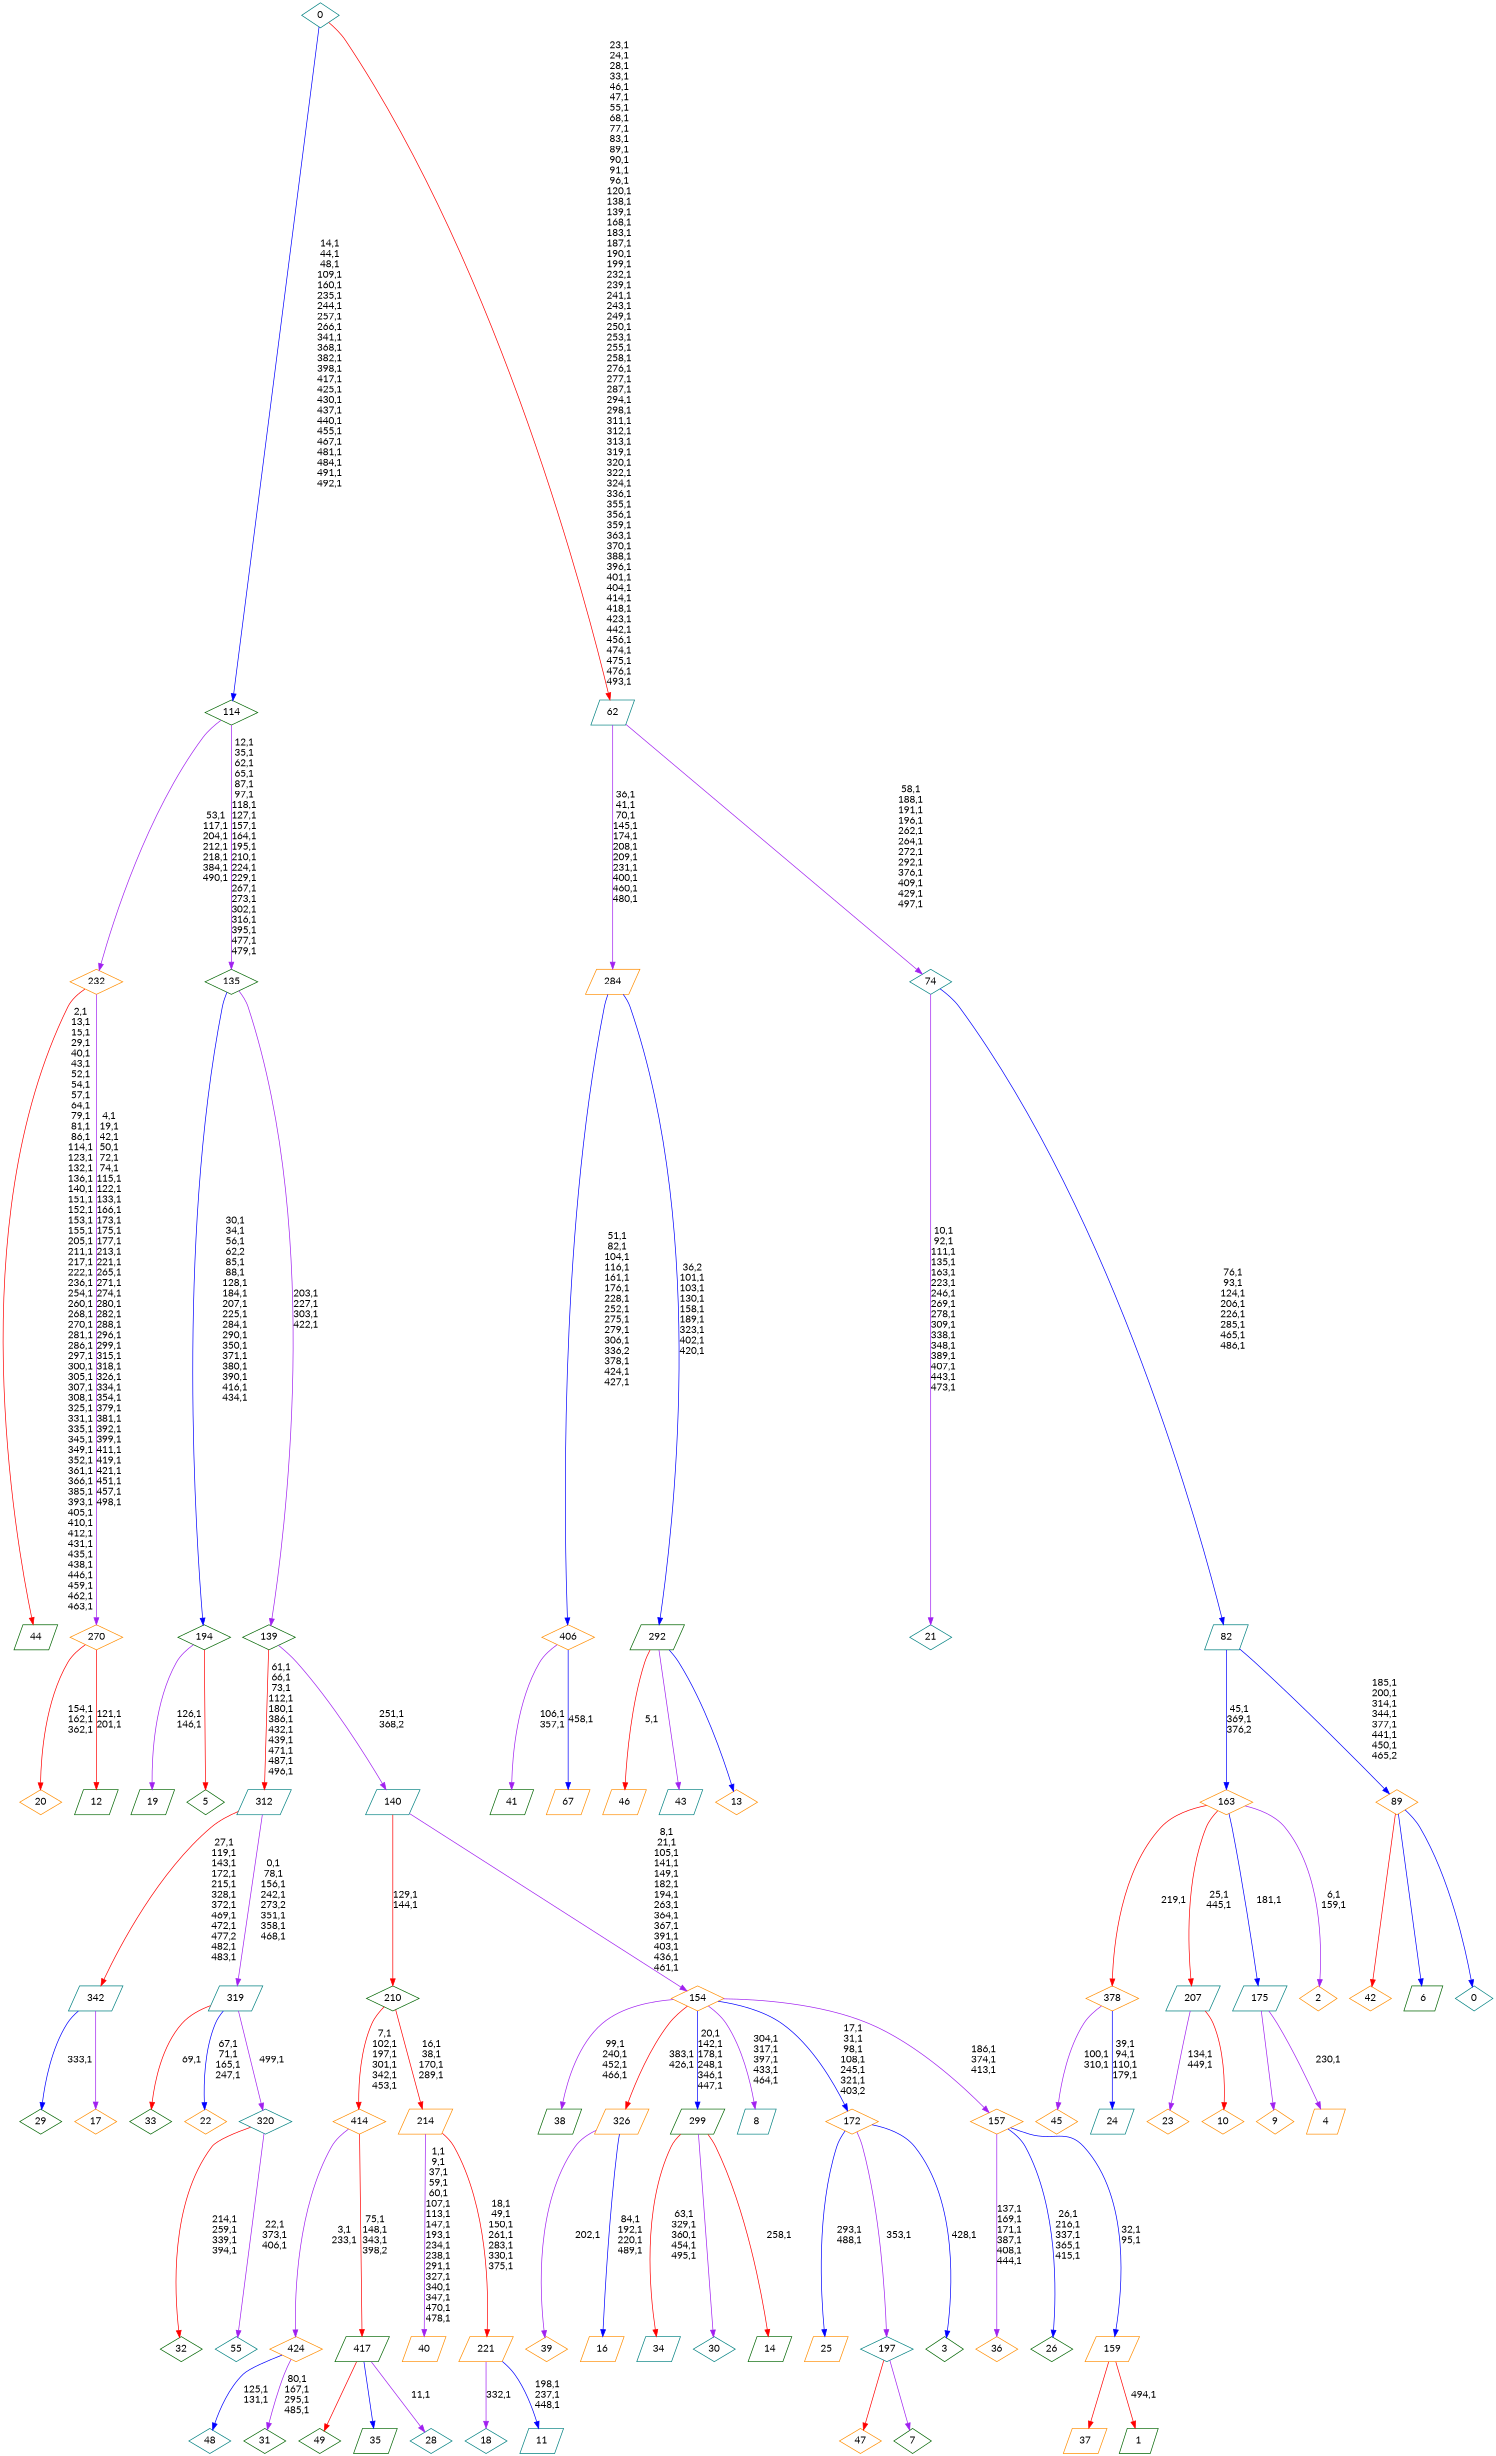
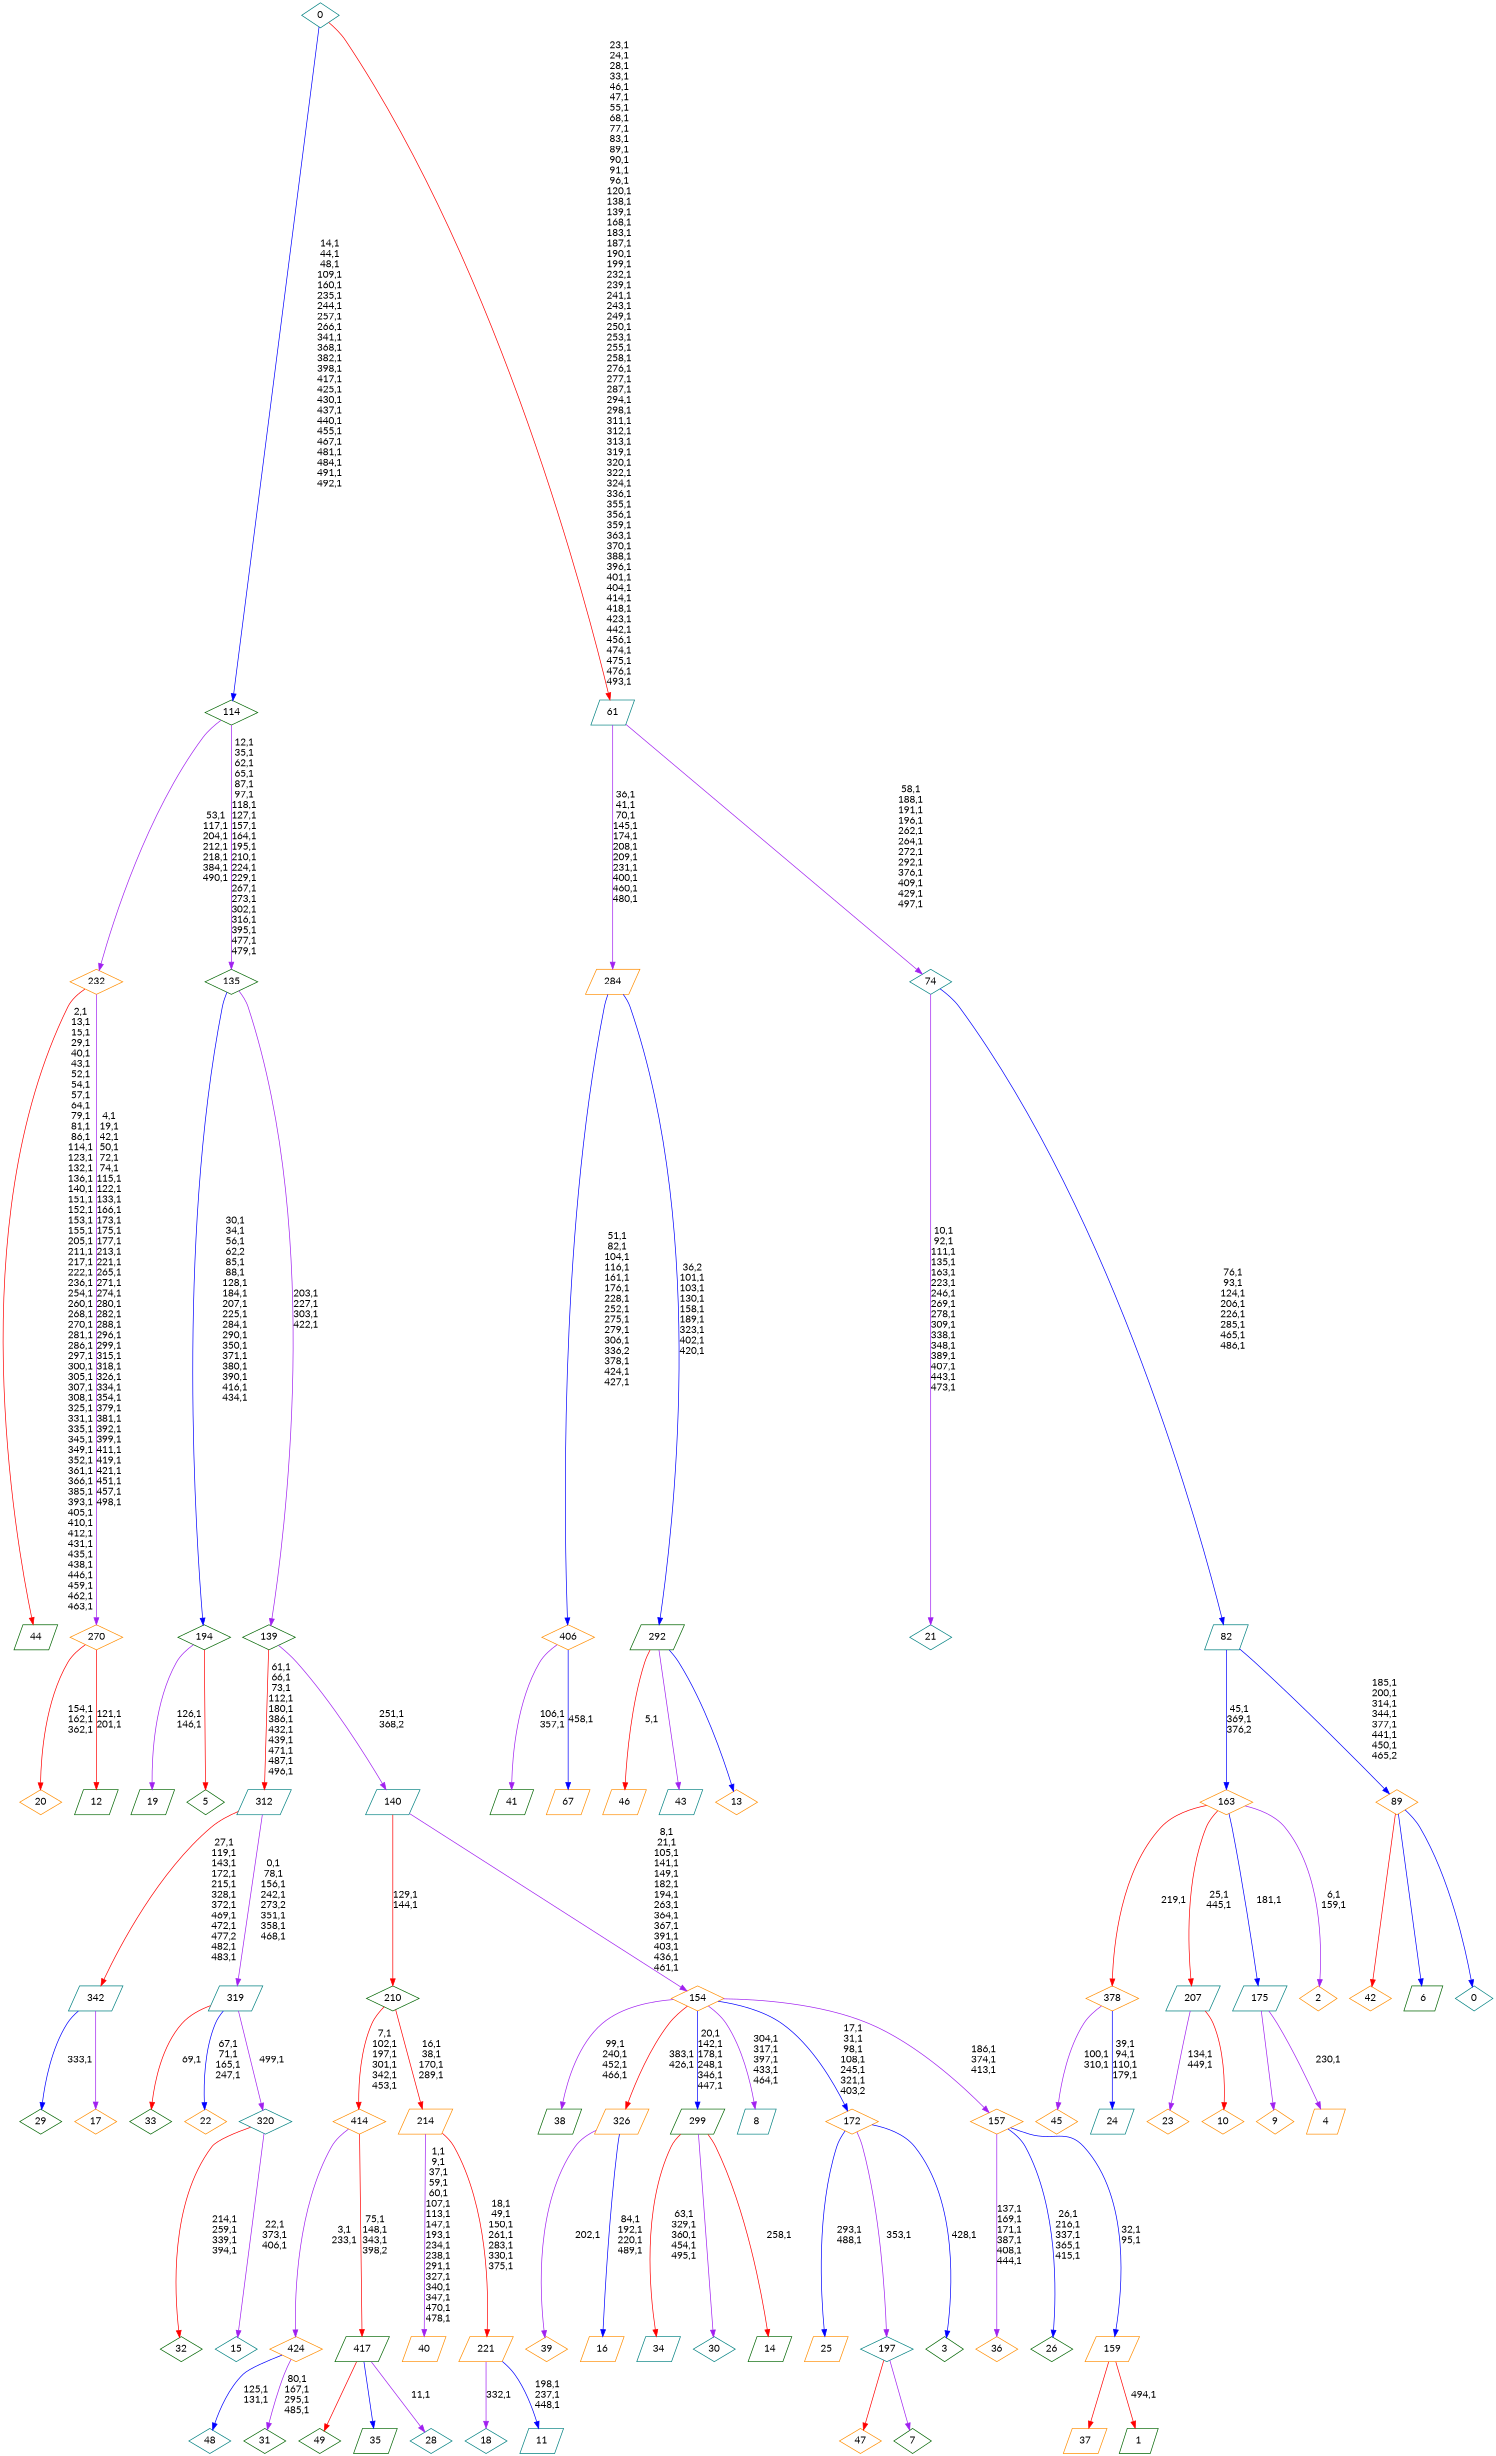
node "62": label "62" -> "61"
node "55": label "55" -> "15"
